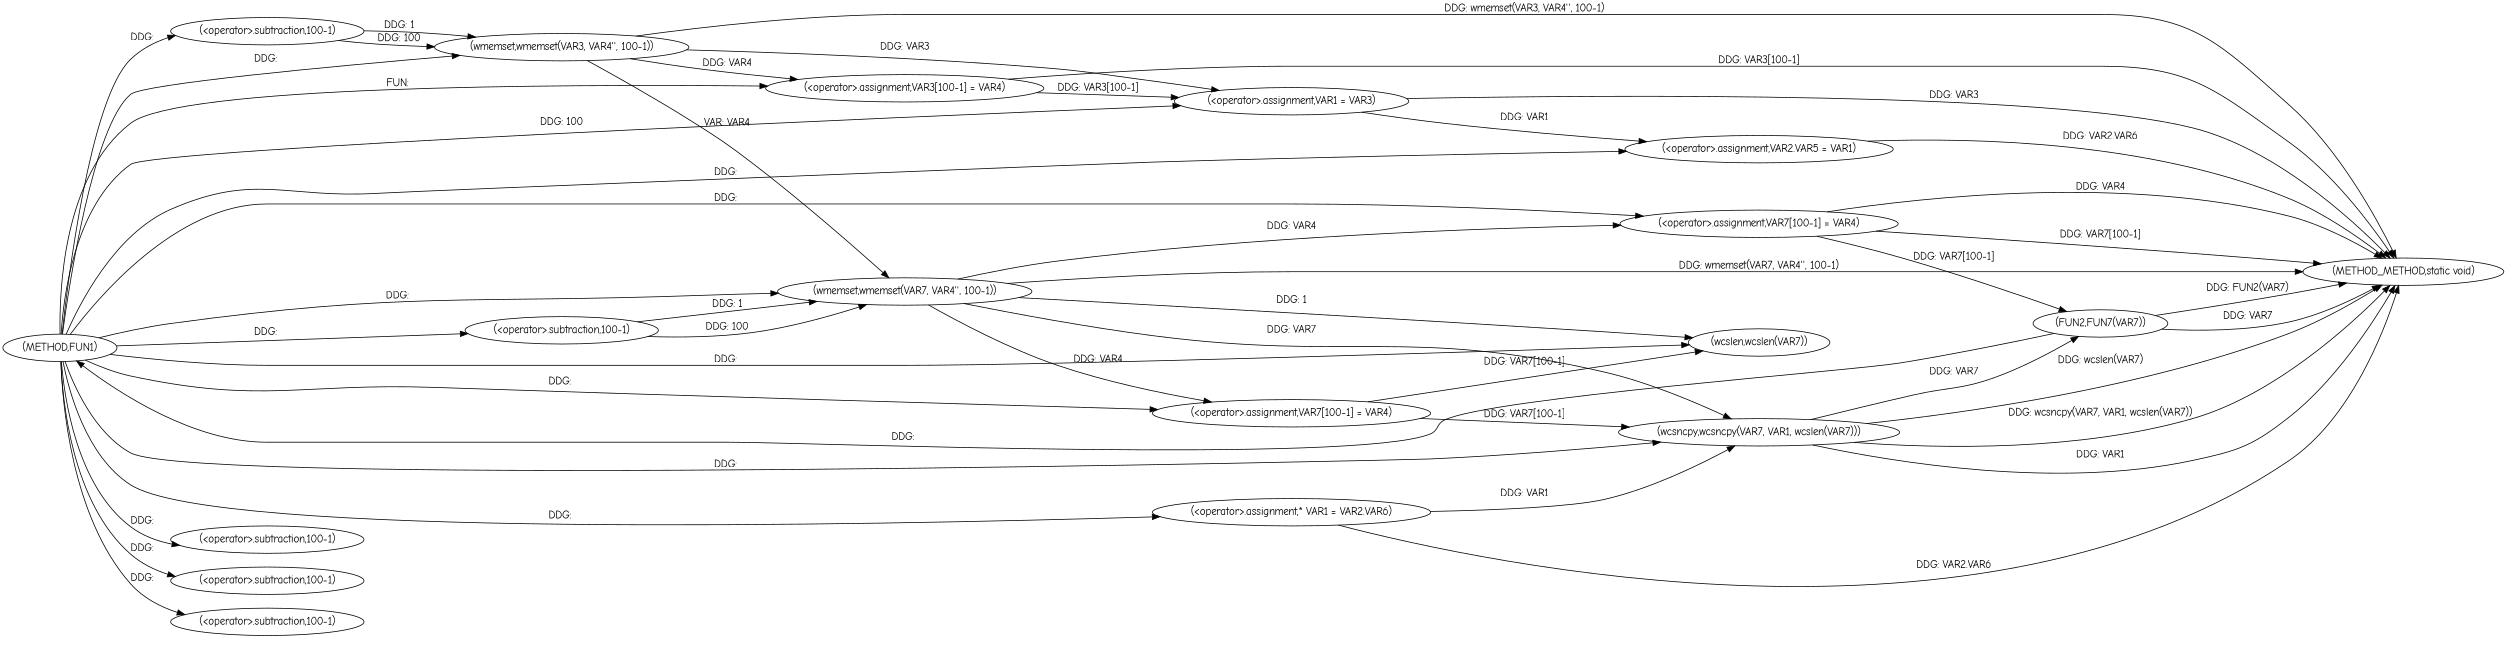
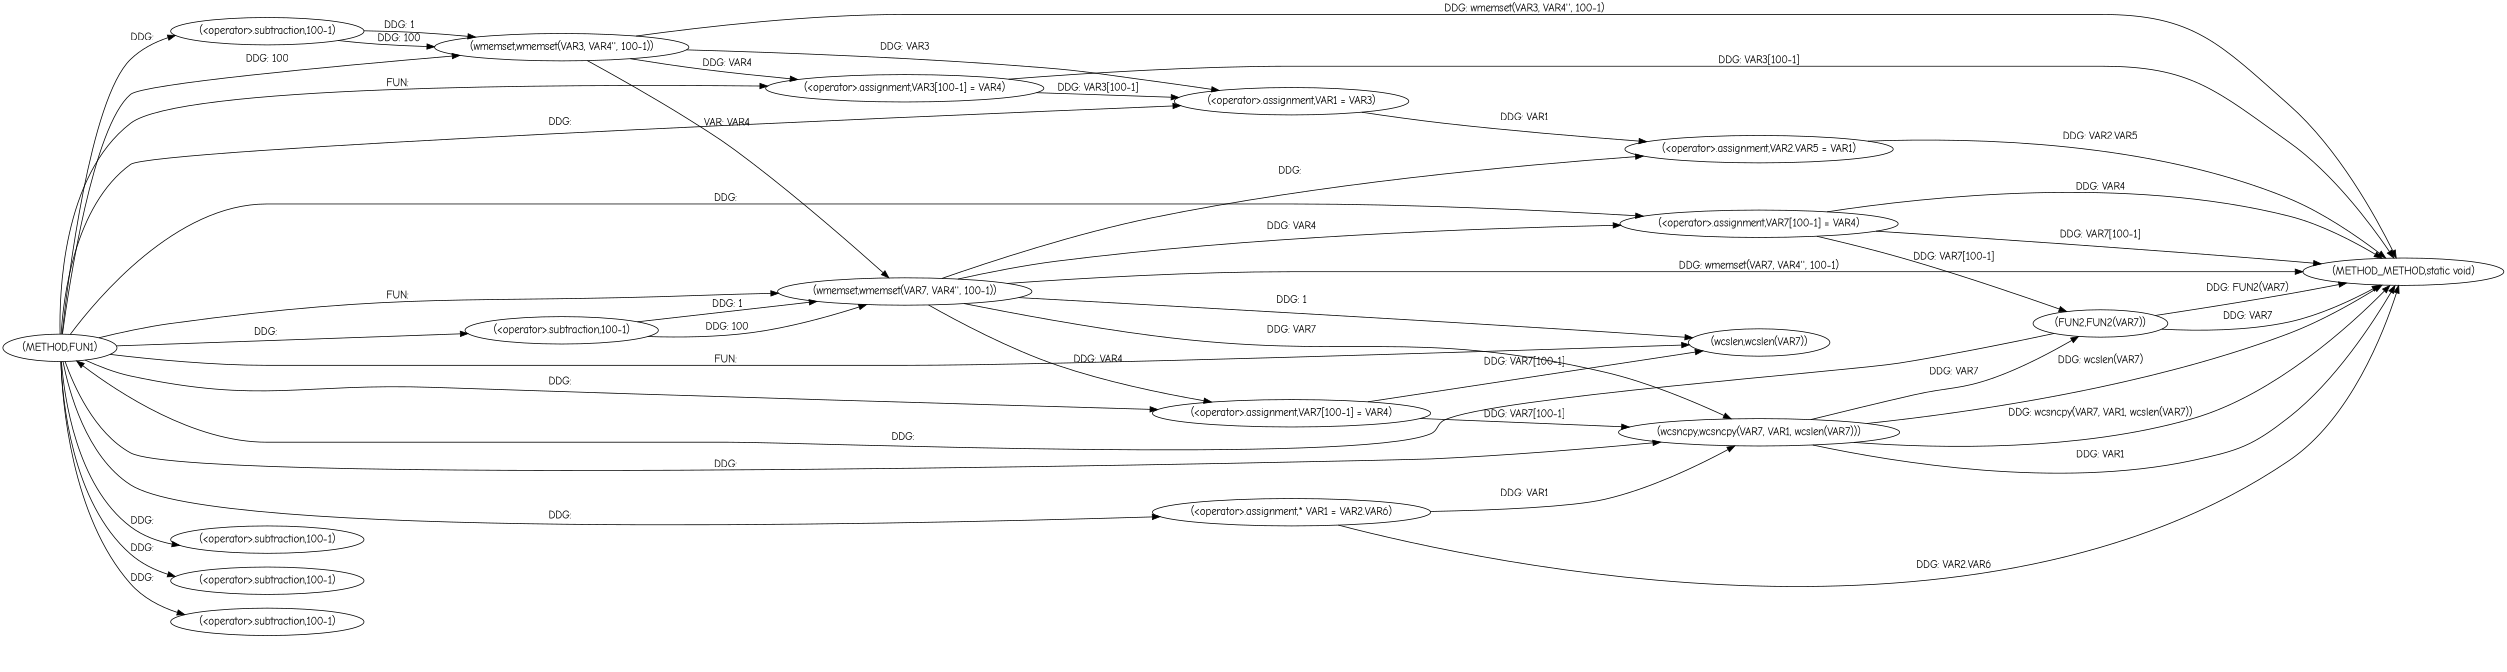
edge "(METHOD,FUN1)" -> "(wmemset,wmemset(VAR3, VAR4'', 100-1))": label "DDG: " -> "DDG: 100"
edge "(<operator>.assignment,VAR1 = VAR3)" -> "(METHOD_METHOD,static void)": removed, label "DDG: VAR3"
edge "(METHOD,FUN1)" -> "(<operator>.assignment,VAR1 = VAR3)": label "DDG: 100" -> "DDG: "
edge "(<operator>.assignment,VAR2.VAR5 = VAR1)" -> "(METHOD_METHOD,static void)": label "DDG: VAR2.VAR6" -> "DDG: VAR2.VAR5"
edge "(METHOD,FUN1)" -> "(<operator>.assignment,VAR2.VAR5 = VAR1)": now "(wmemset,wmemset(VAR7, VAR4'', 100-1))" -> "(<operator>.assignment,VAR2.VAR5 = VAR1)"
edge "(METHOD,FUN1)" -> "(wmemset,wmemset(VAR7, VAR4'', 100-1))": label "DDG: " -> "FUN: "
node "(FUN2,FUN7(VAR7))": label "(FUN2,FUN7(VAR7))" -> "(FUN2,FUN2(VAR7))"
edge "(METHOD,FUN1)" -> "(wcslen,wcslen(VAR7))": label "DDG: " -> "FUN: "
